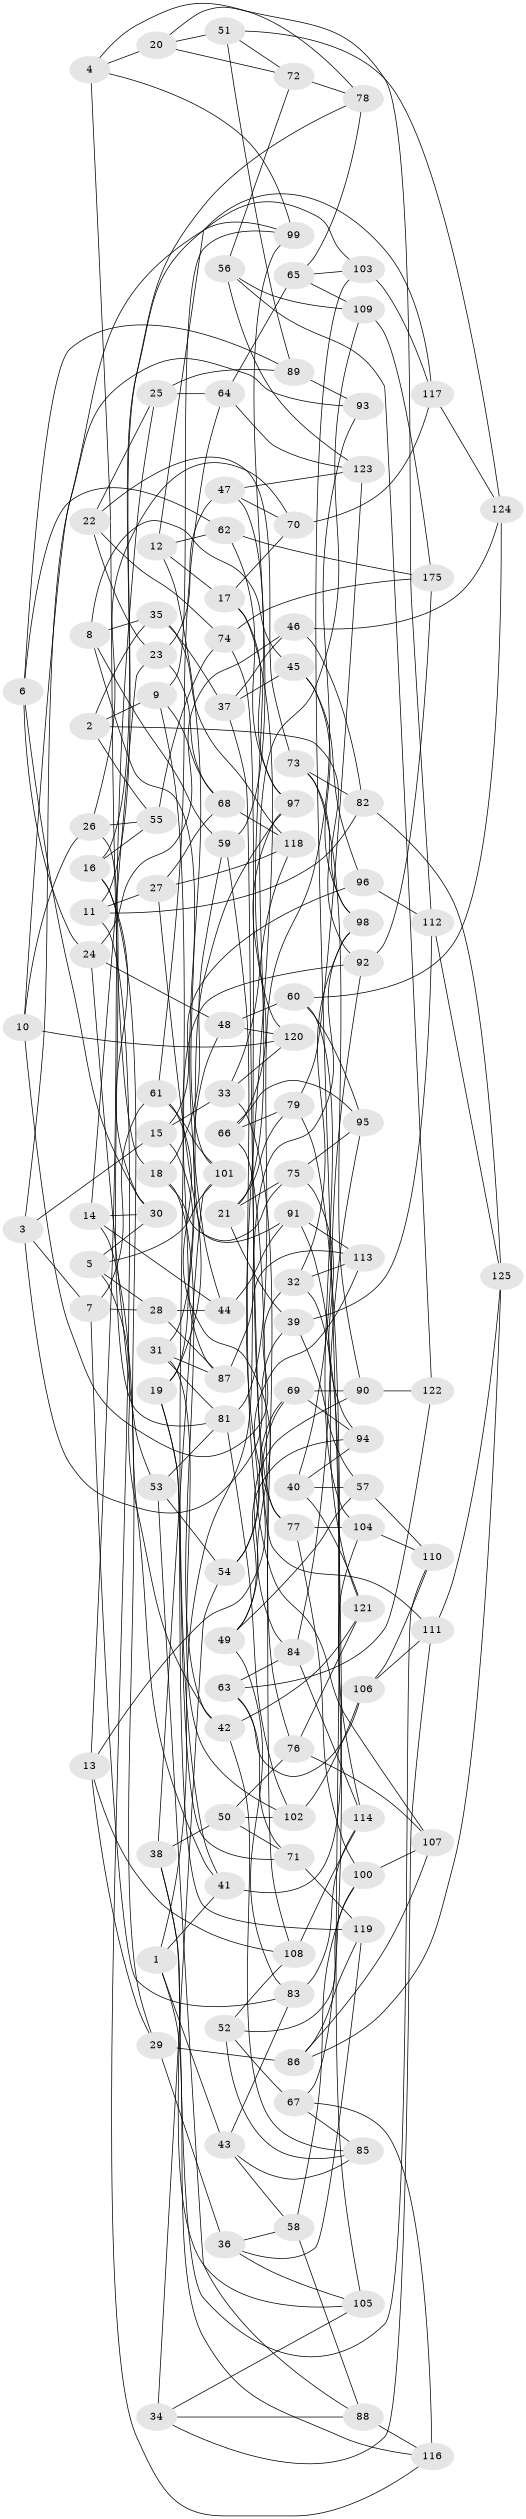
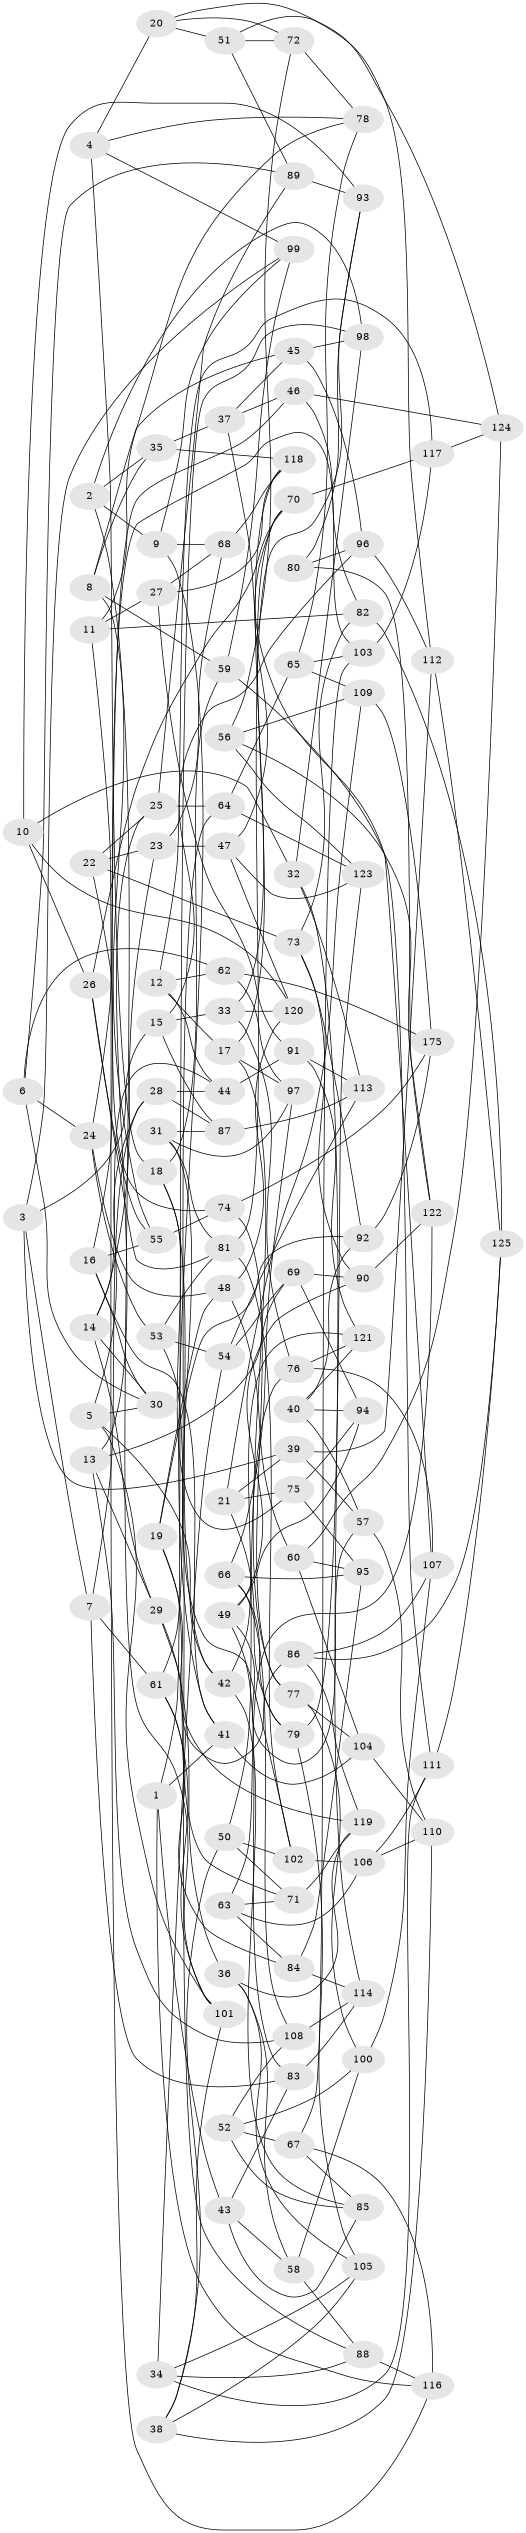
node "80": added
